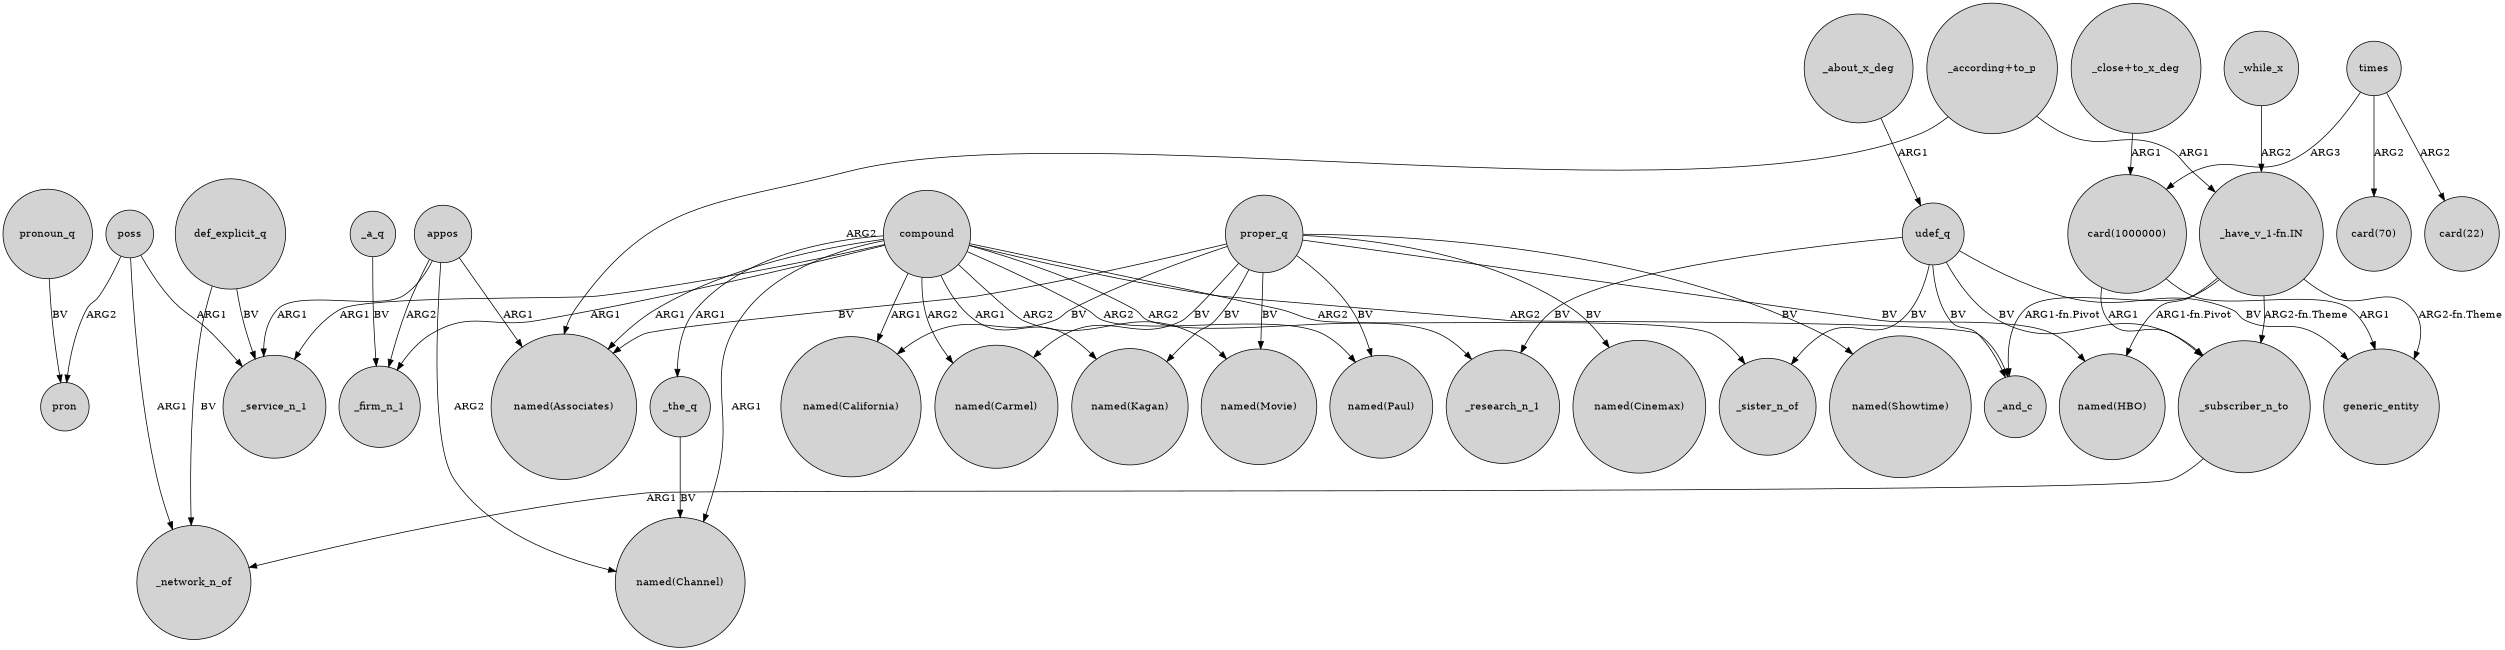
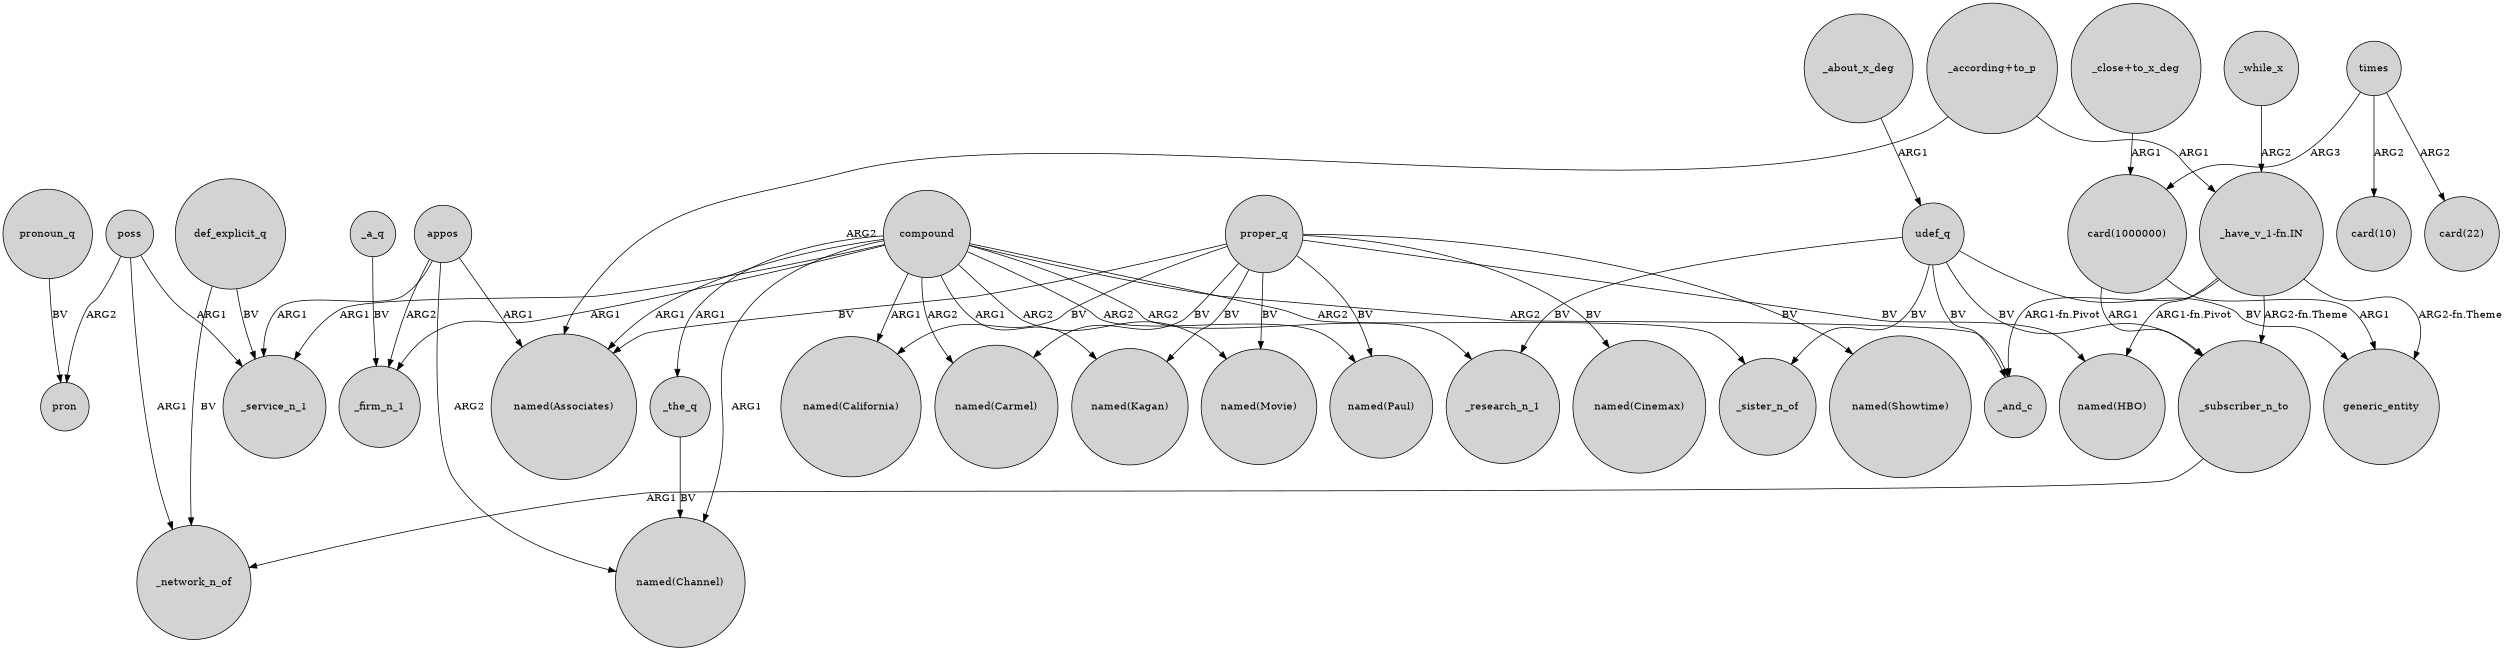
node "card(70)": label "card(70)" -> "card(10)"
